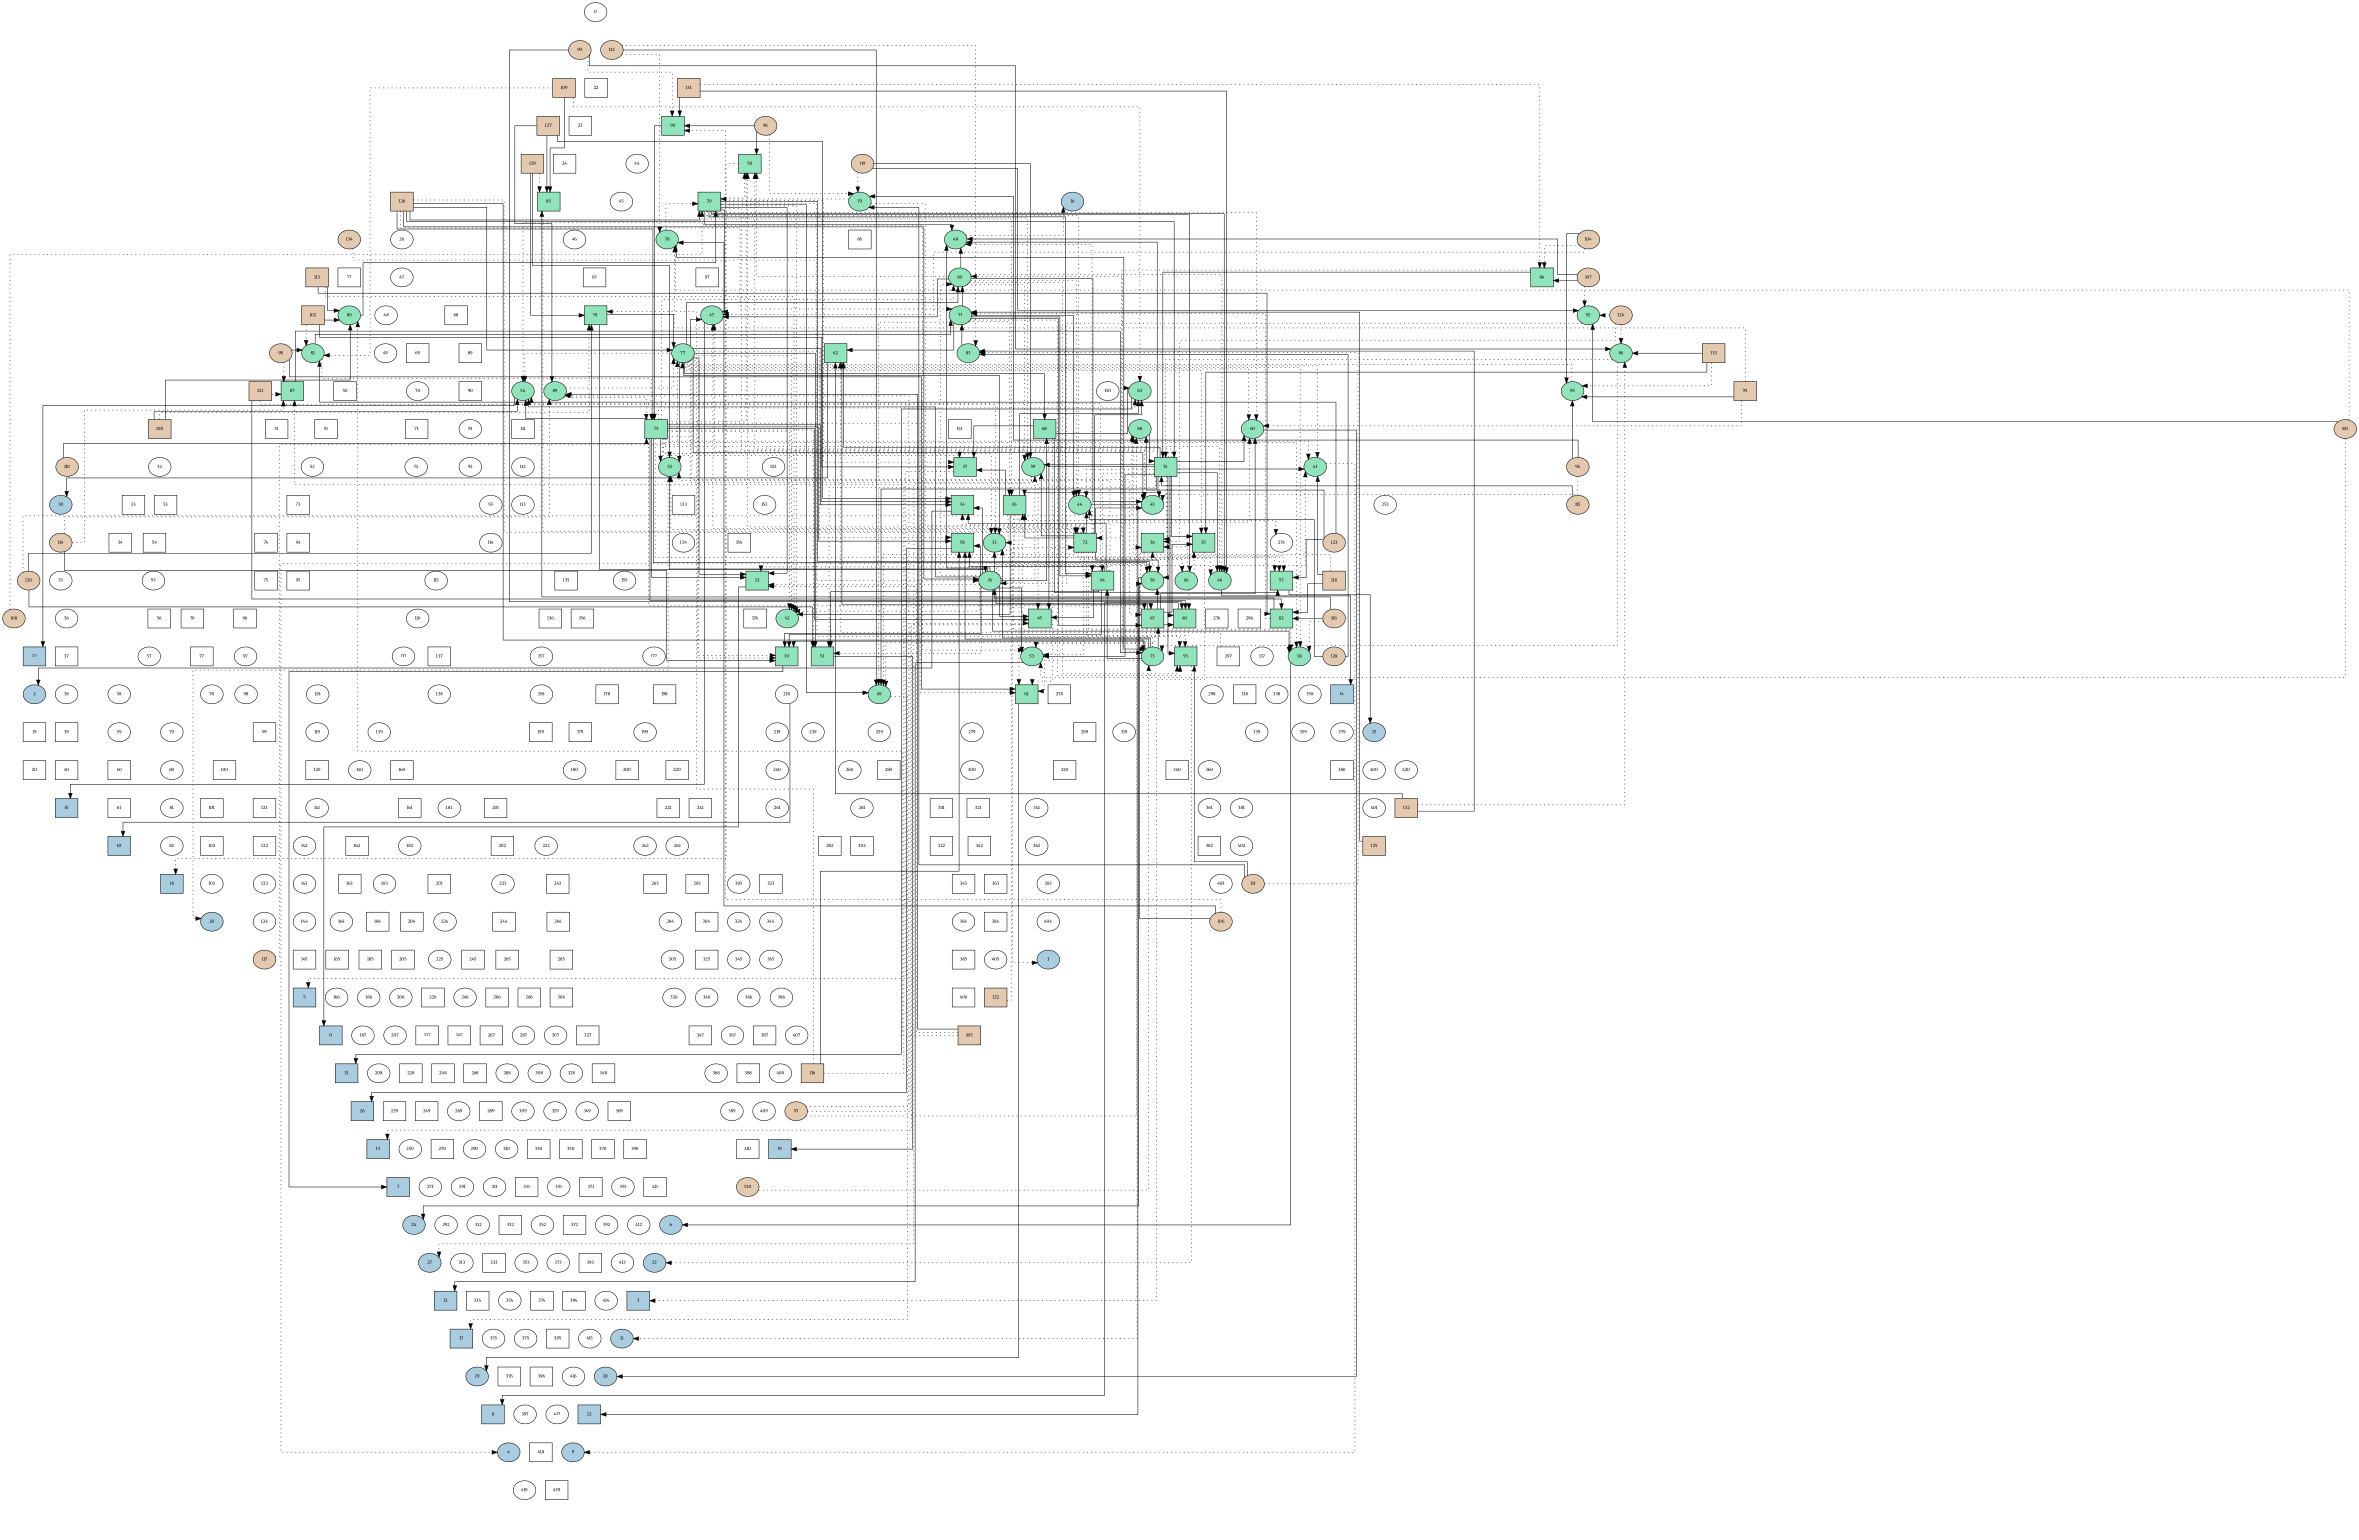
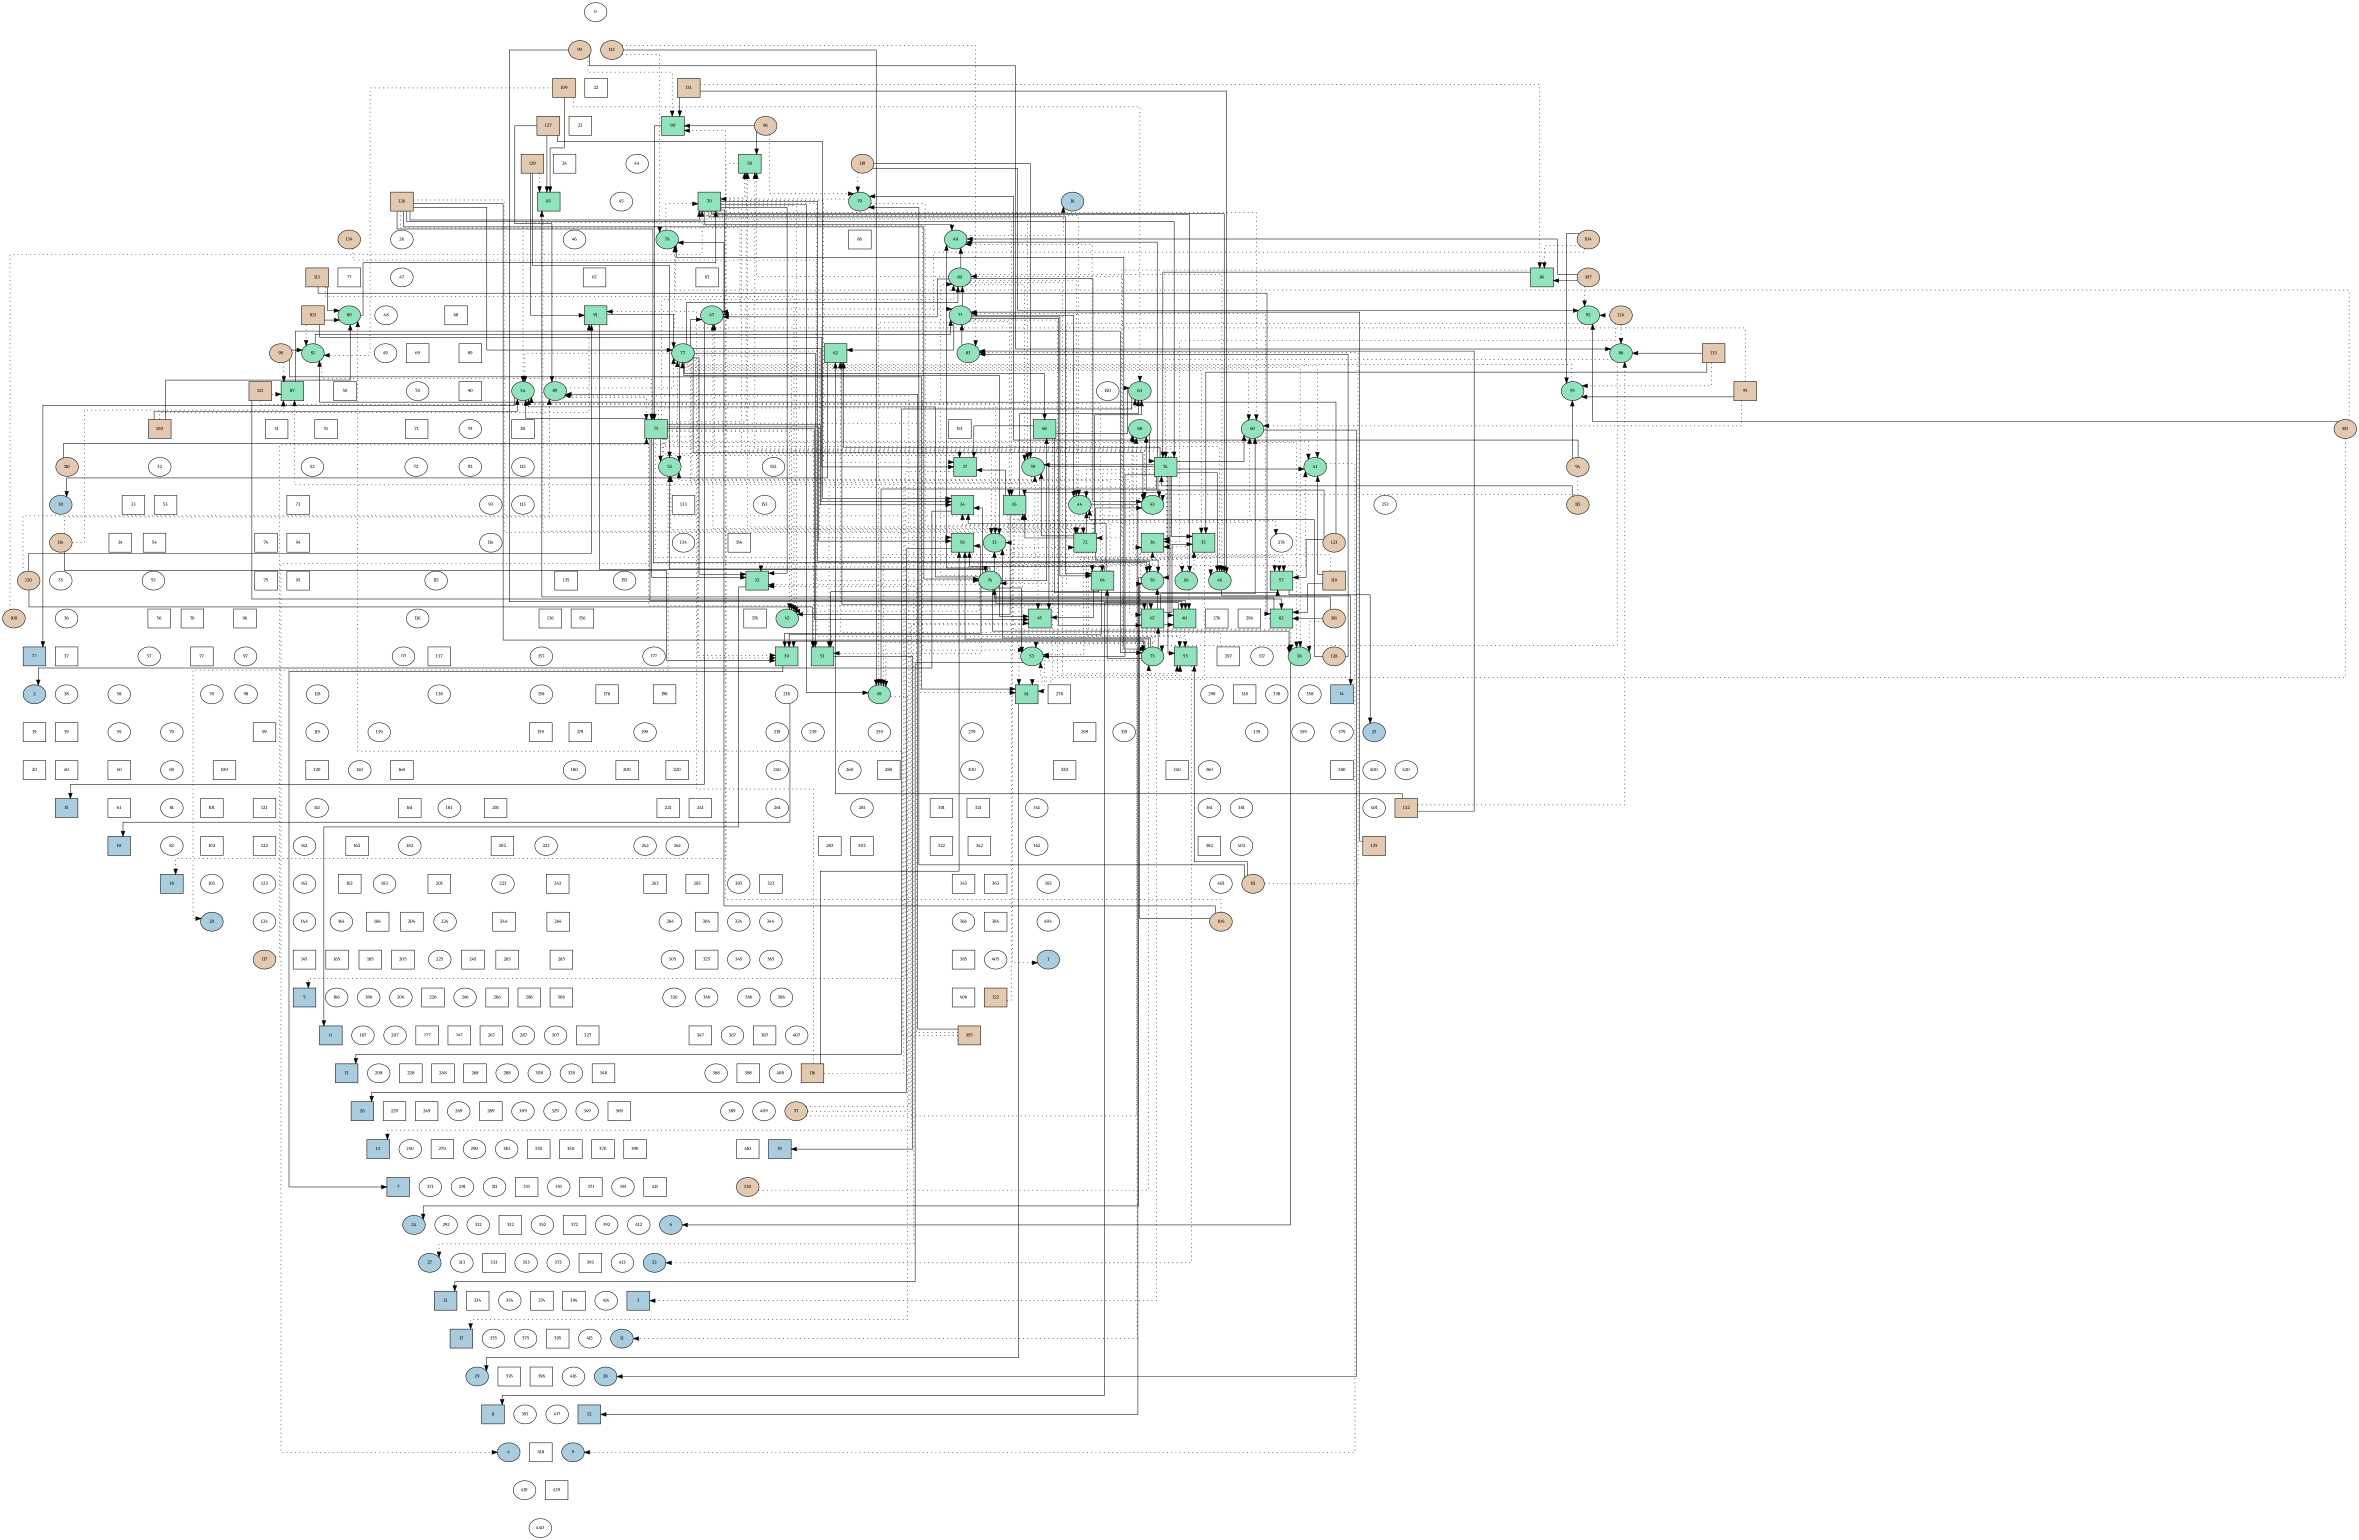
node "440": added
